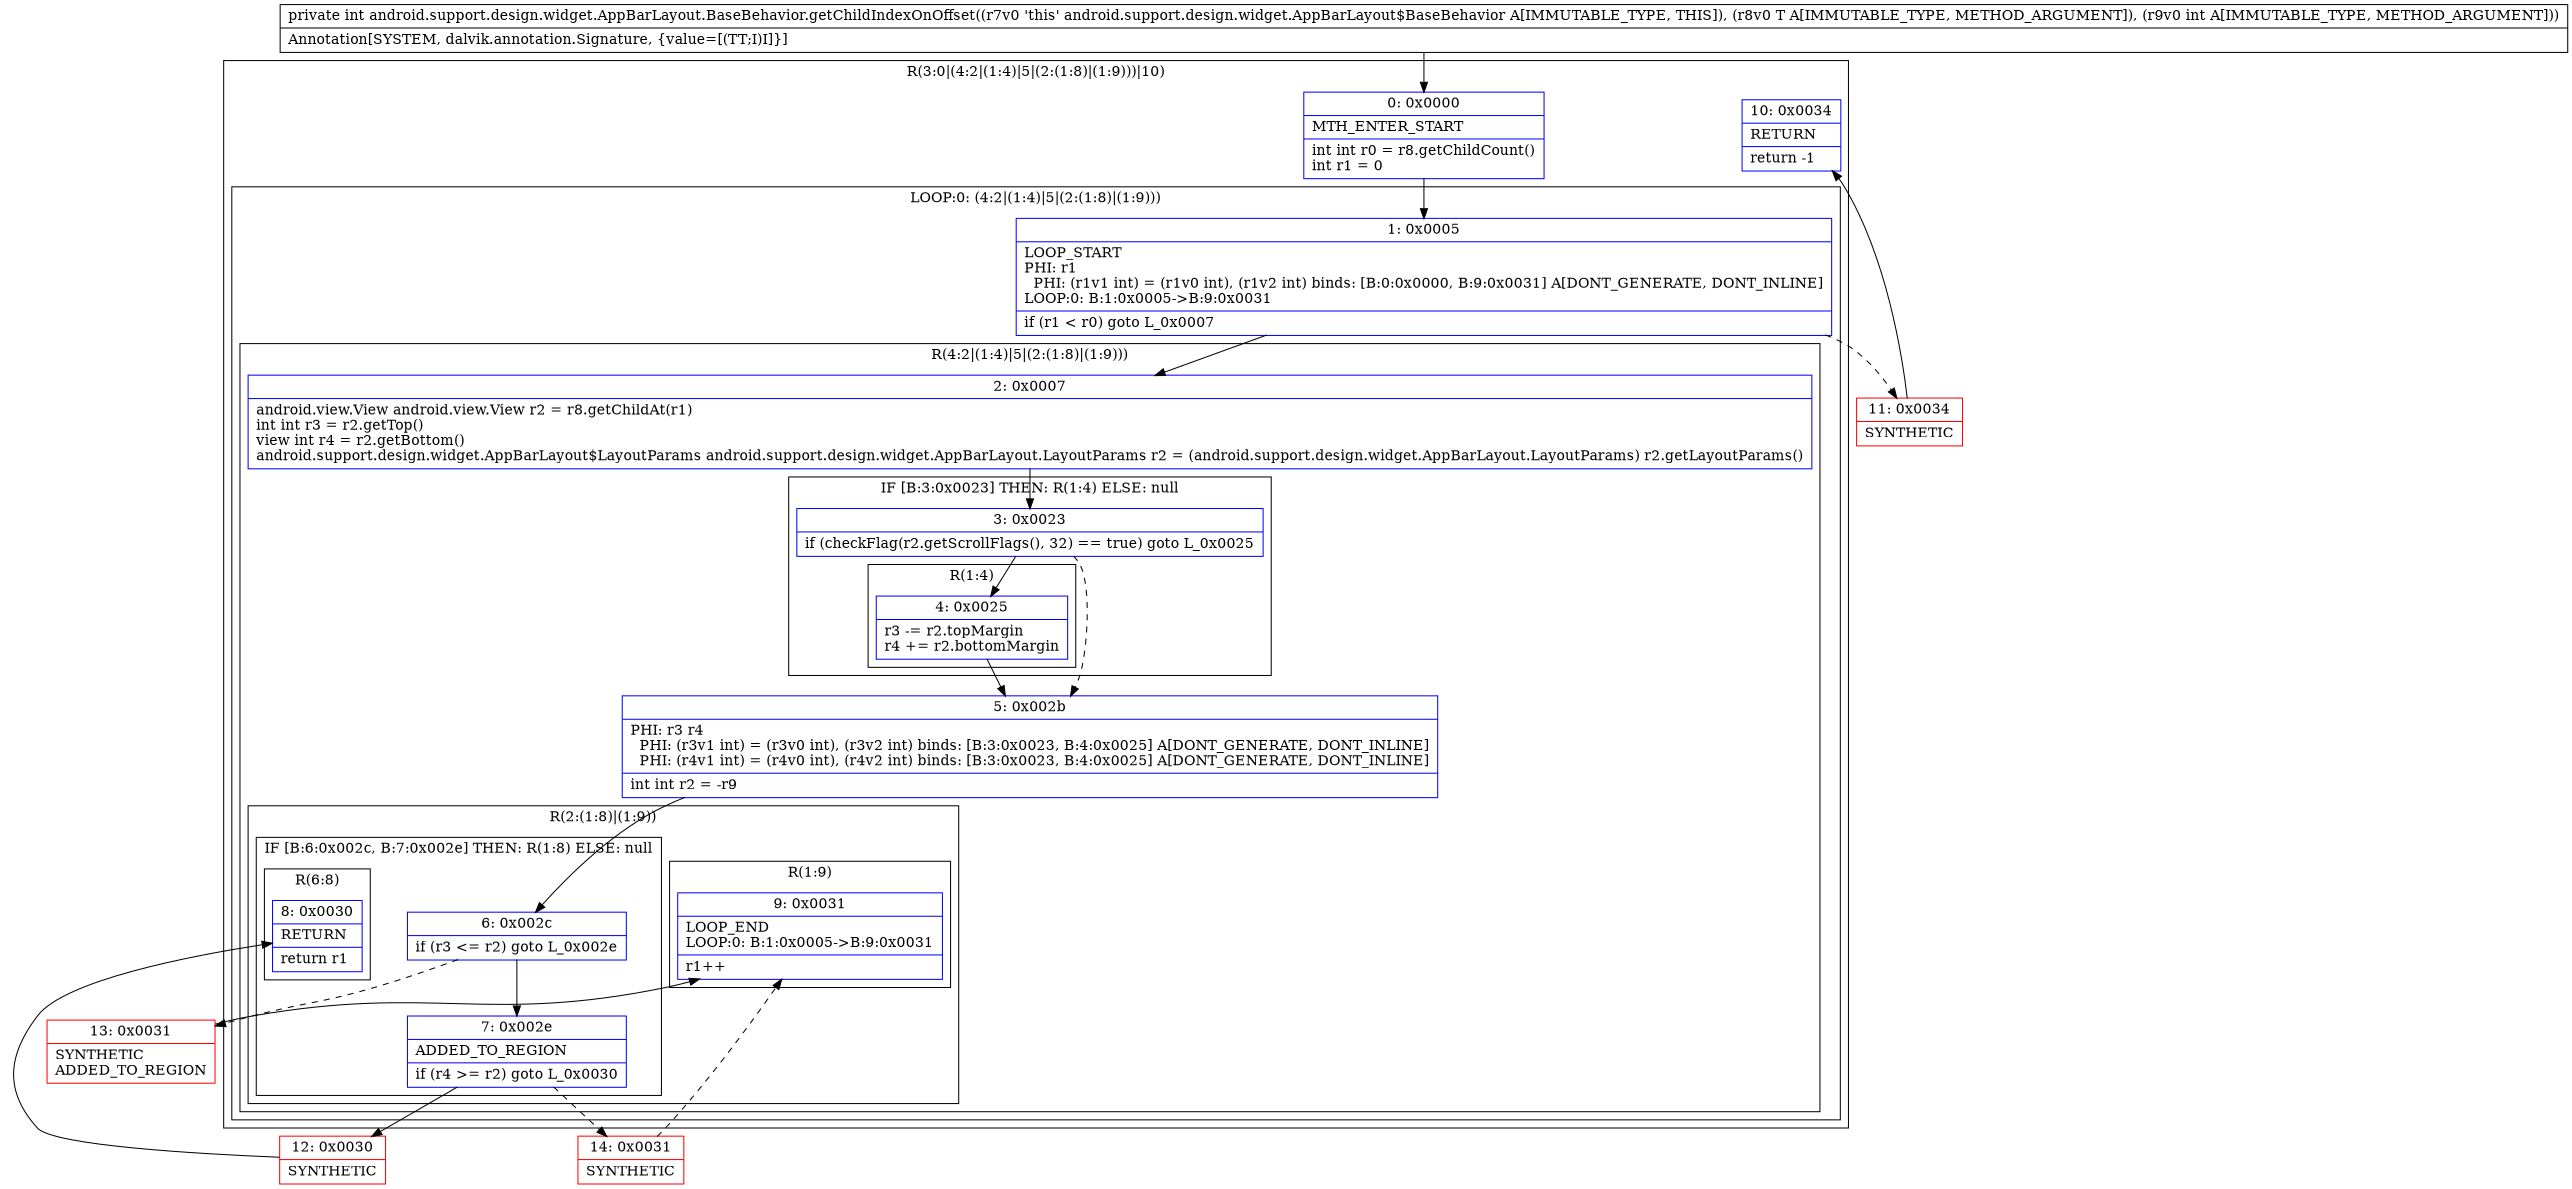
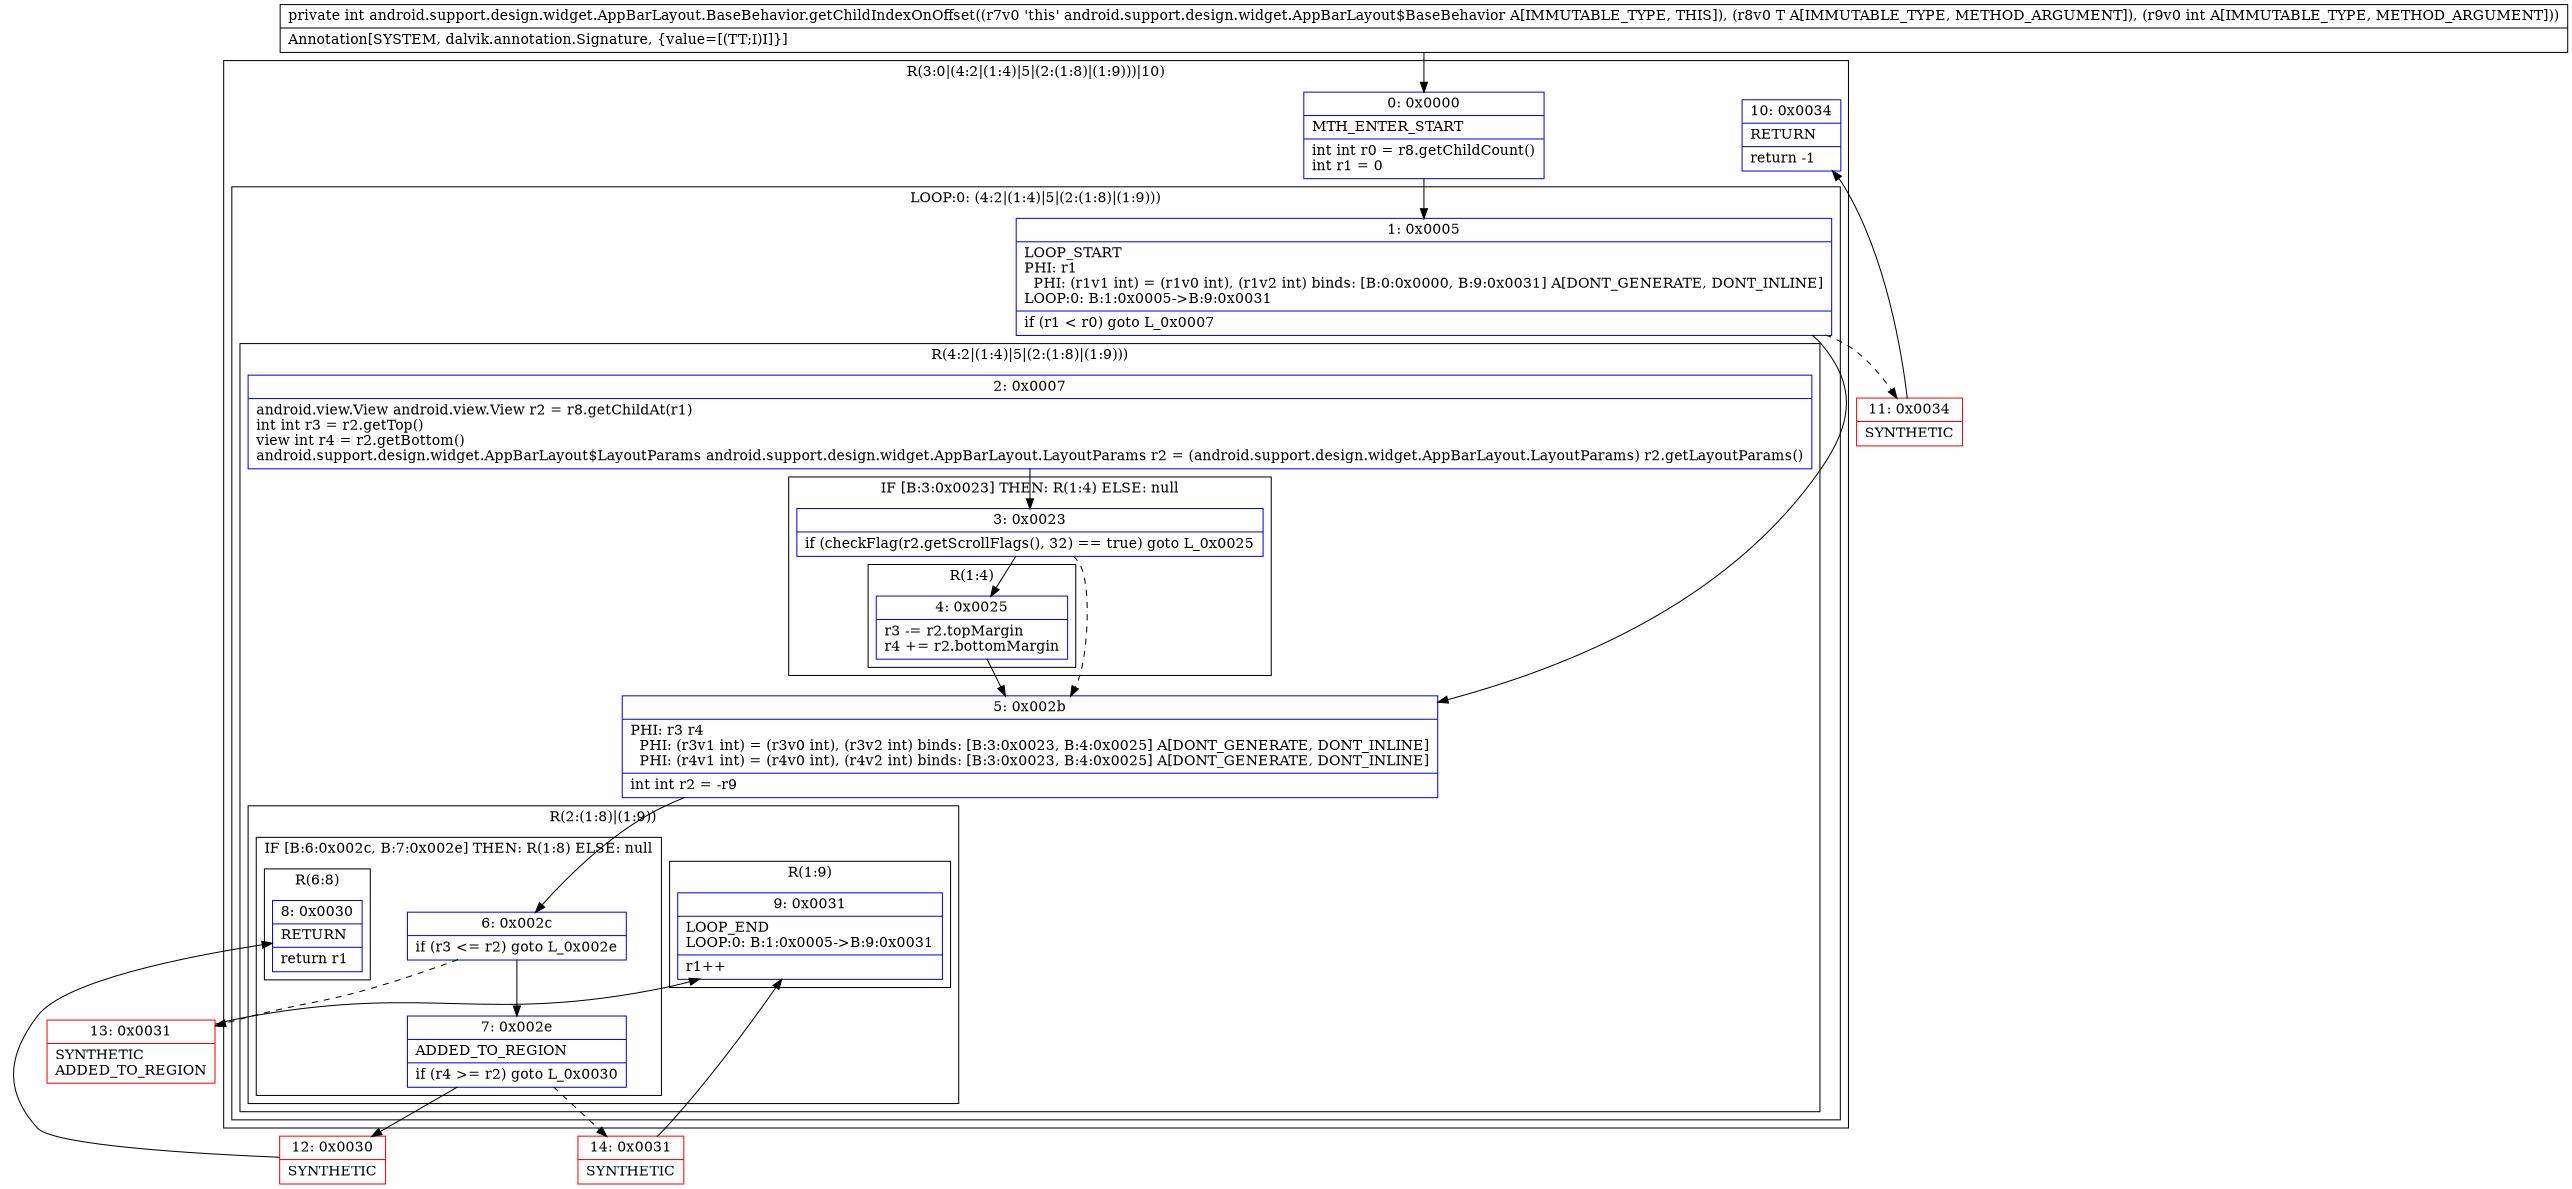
edge "1: 0x0005" -> "2: 0x0007": now "1: 0x0005" -> "5: 0x002b"
edge "14: 0x0031" -> "9: 0x0031": style dashed -> solid
